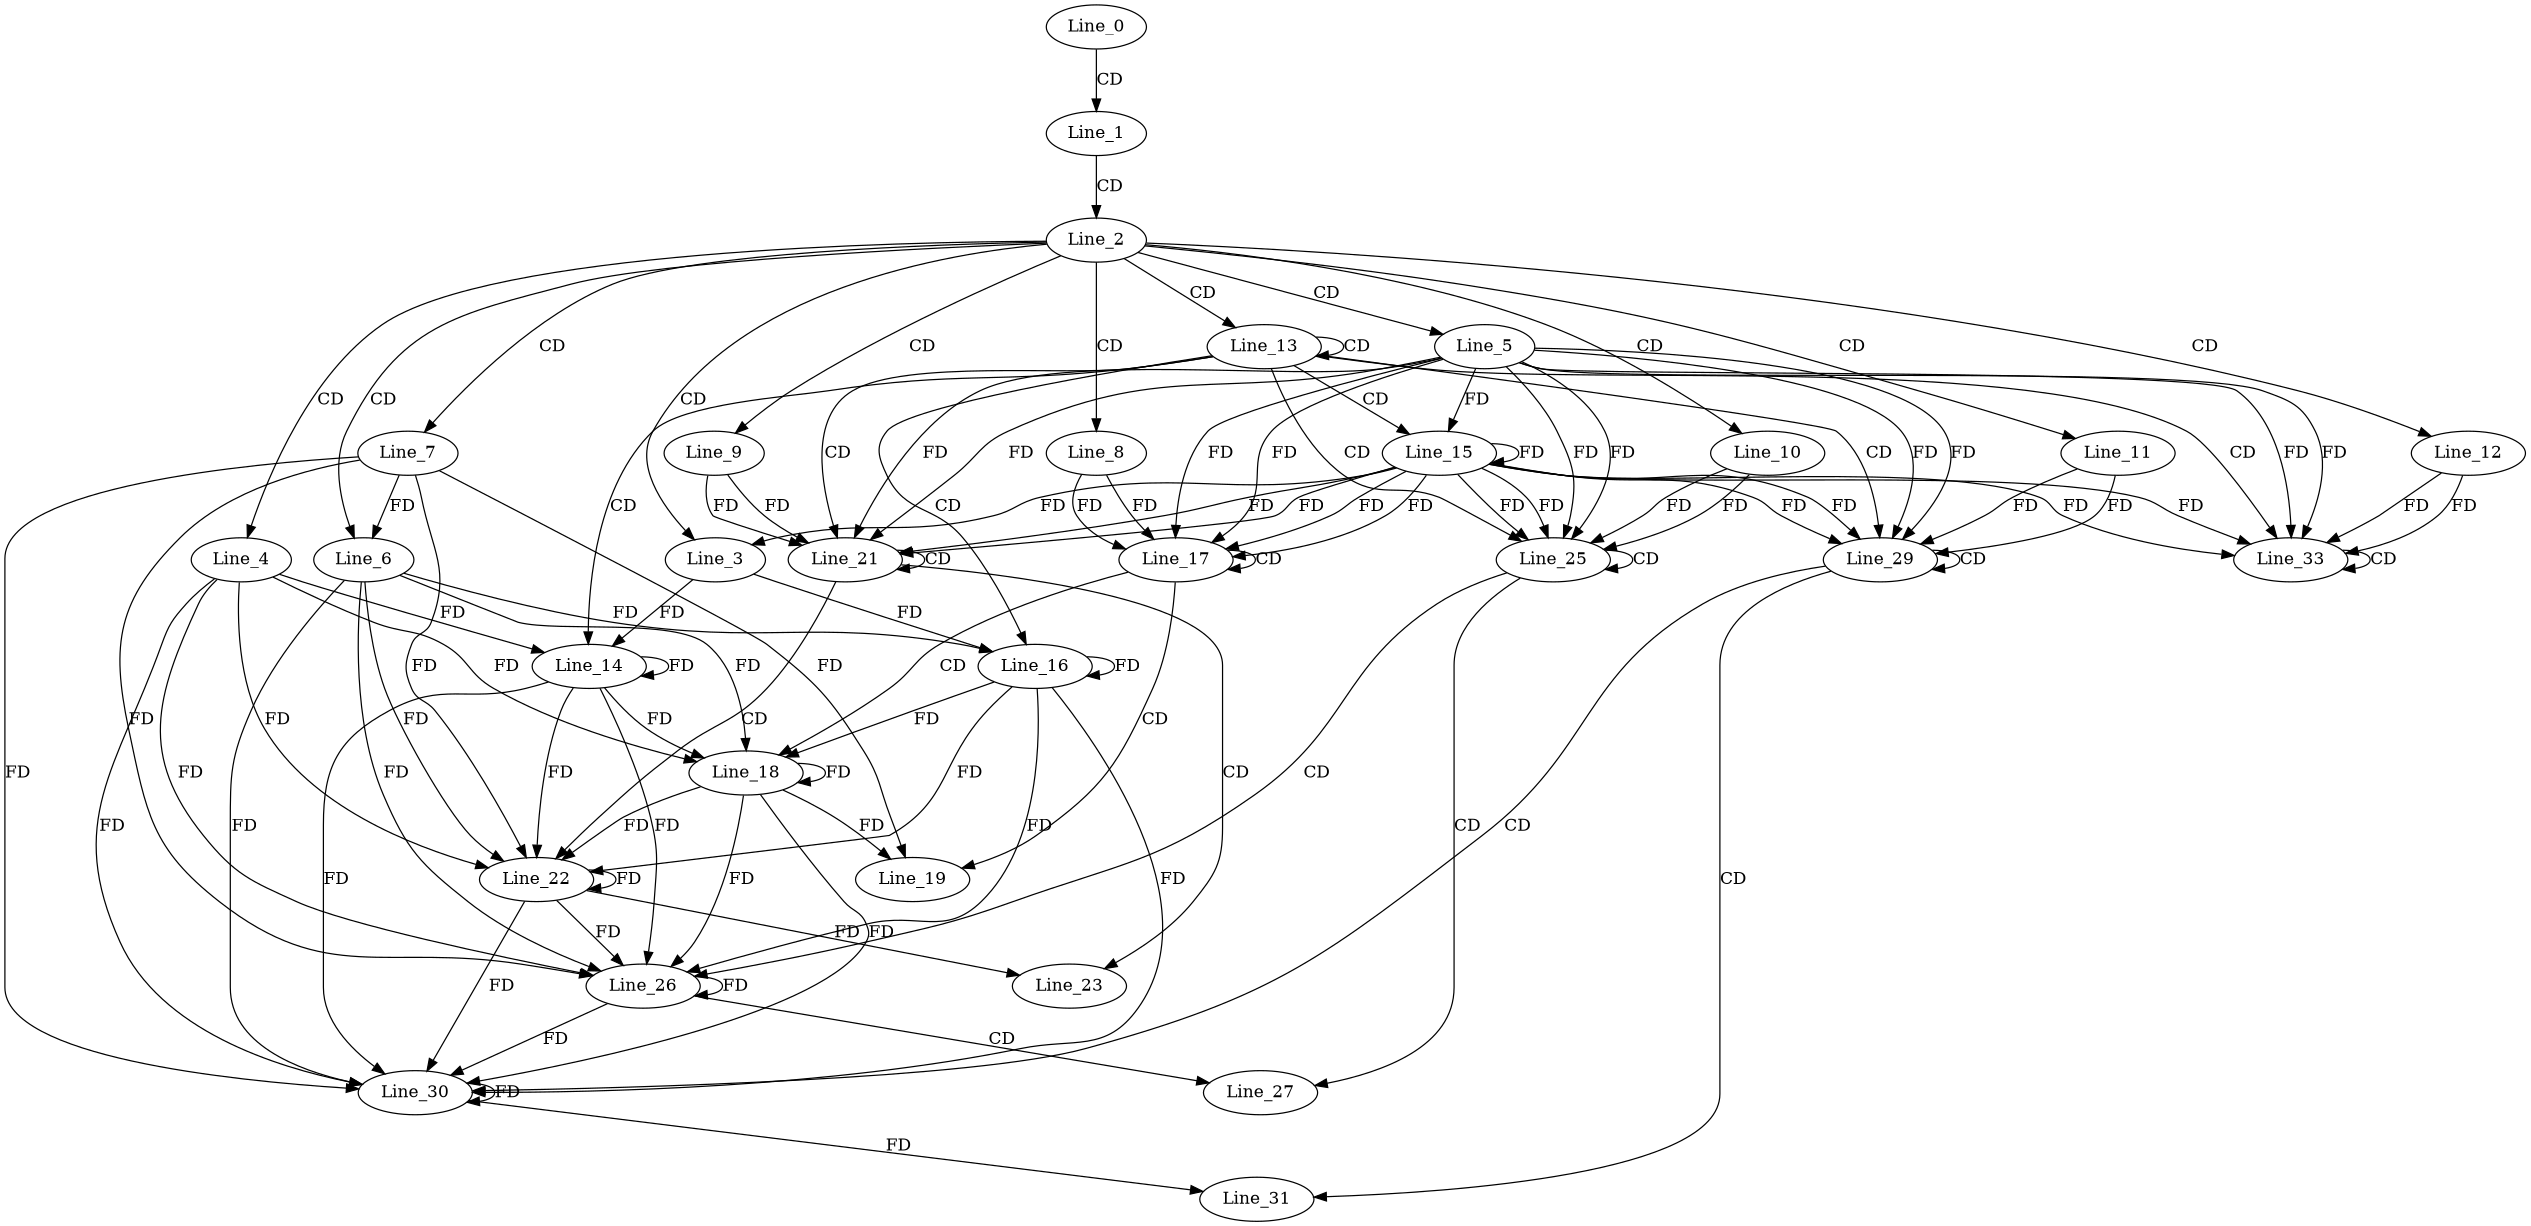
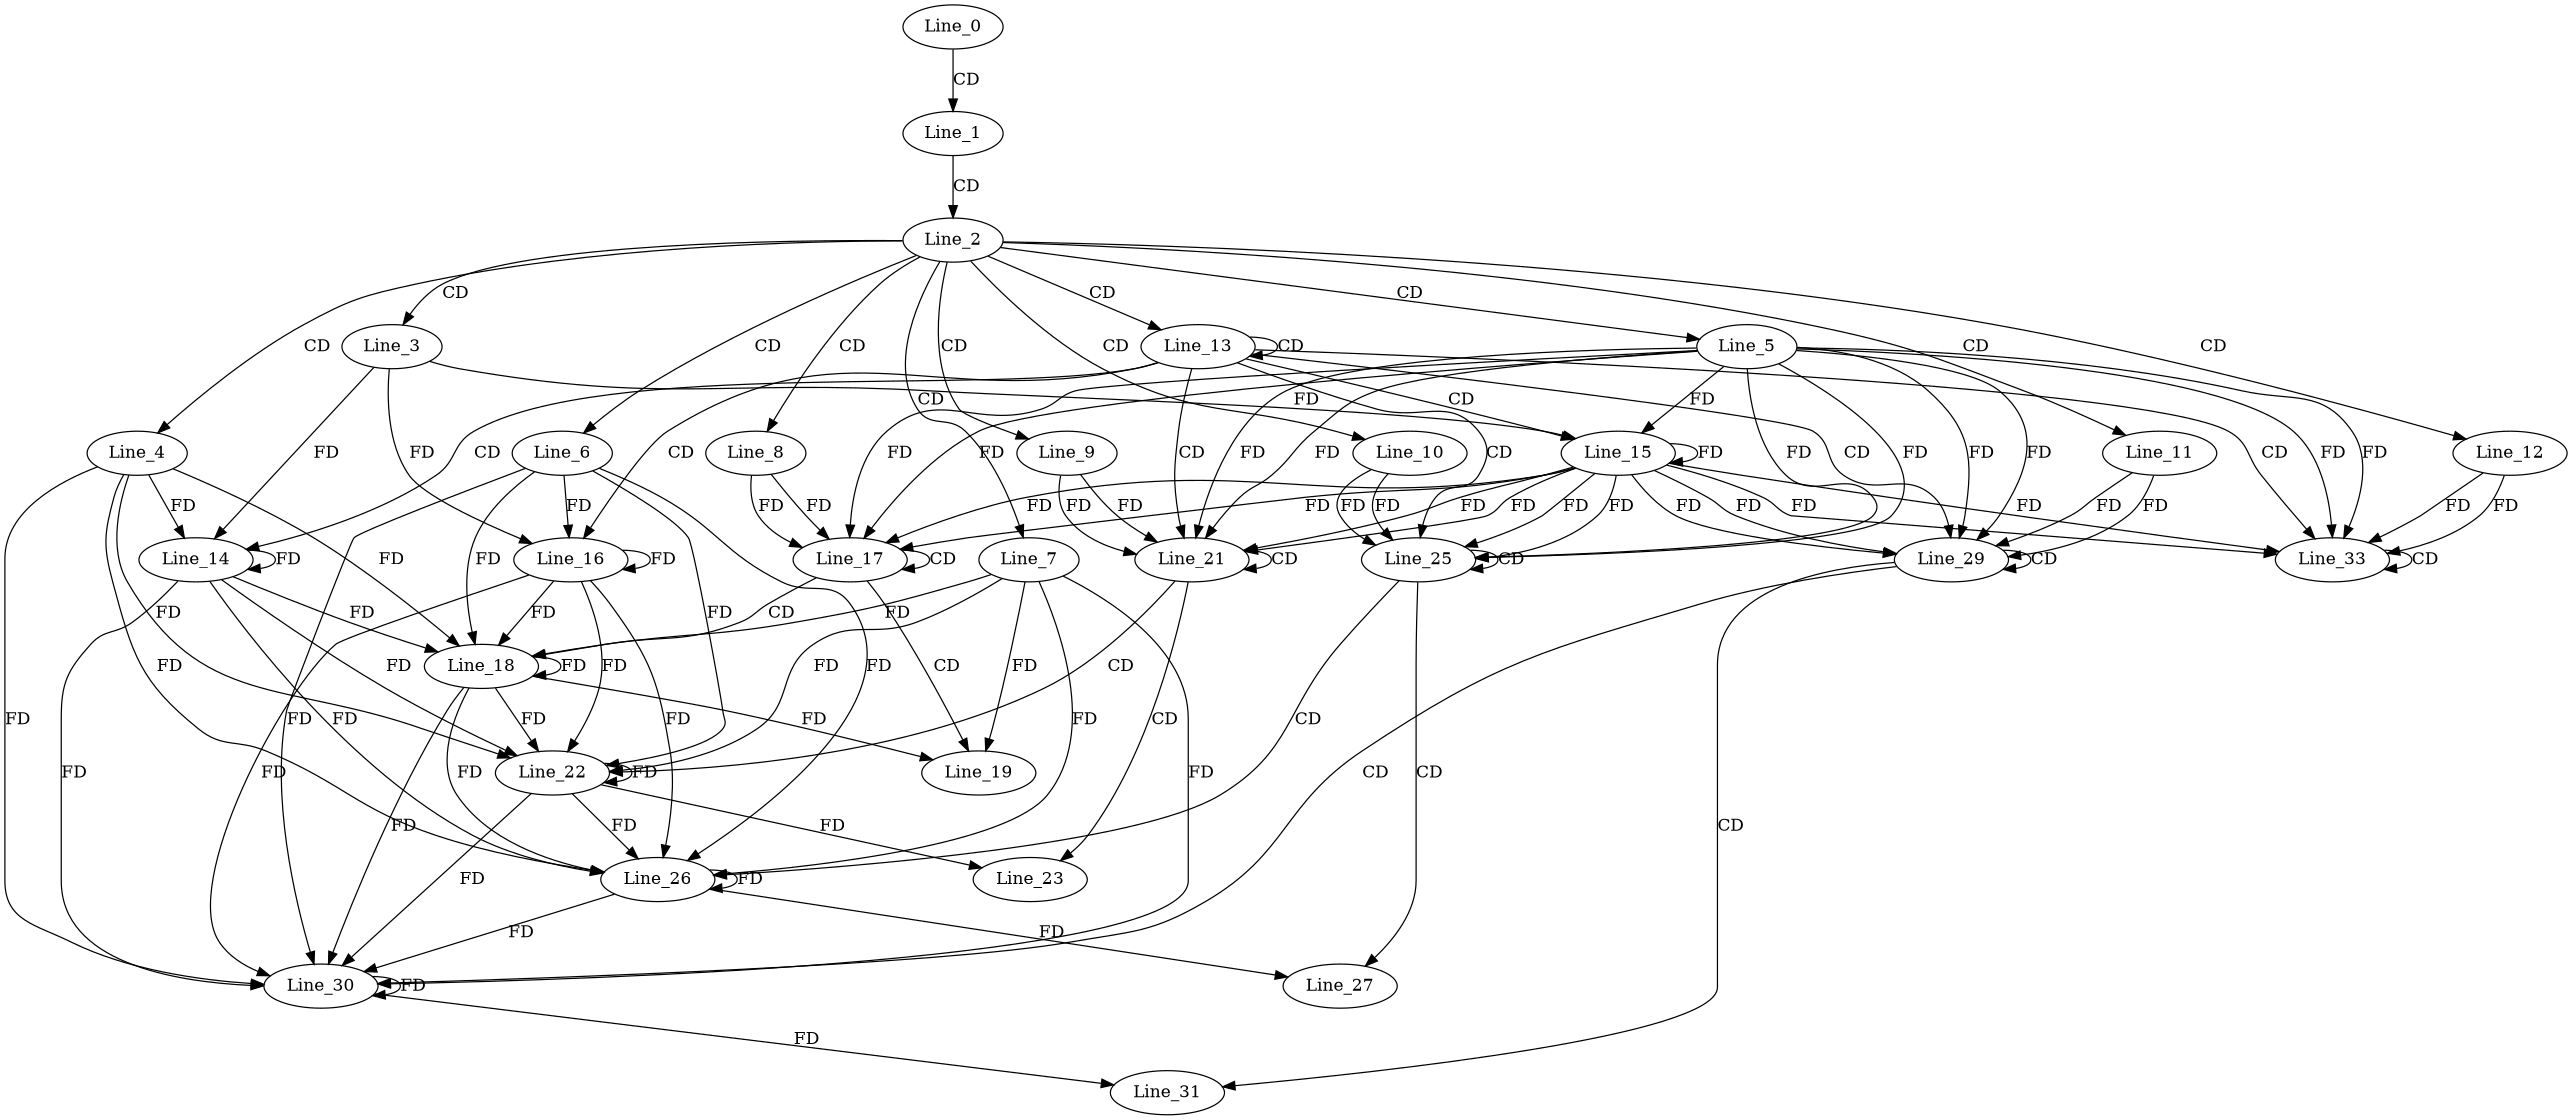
edge "Line_15" -> "Line_3": reversed
edge "Line_7" -> "Line_6": now "Line_7" -> "Line_18"
edge "Line_26" -> "Line_27": label "CD" -> "FD"
